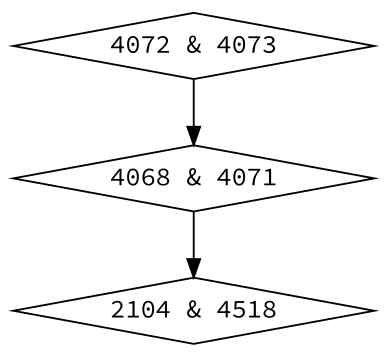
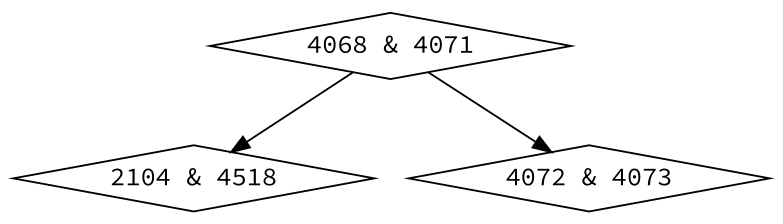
edge "4072 & 4073" -> "4068 & 4071": reversed
